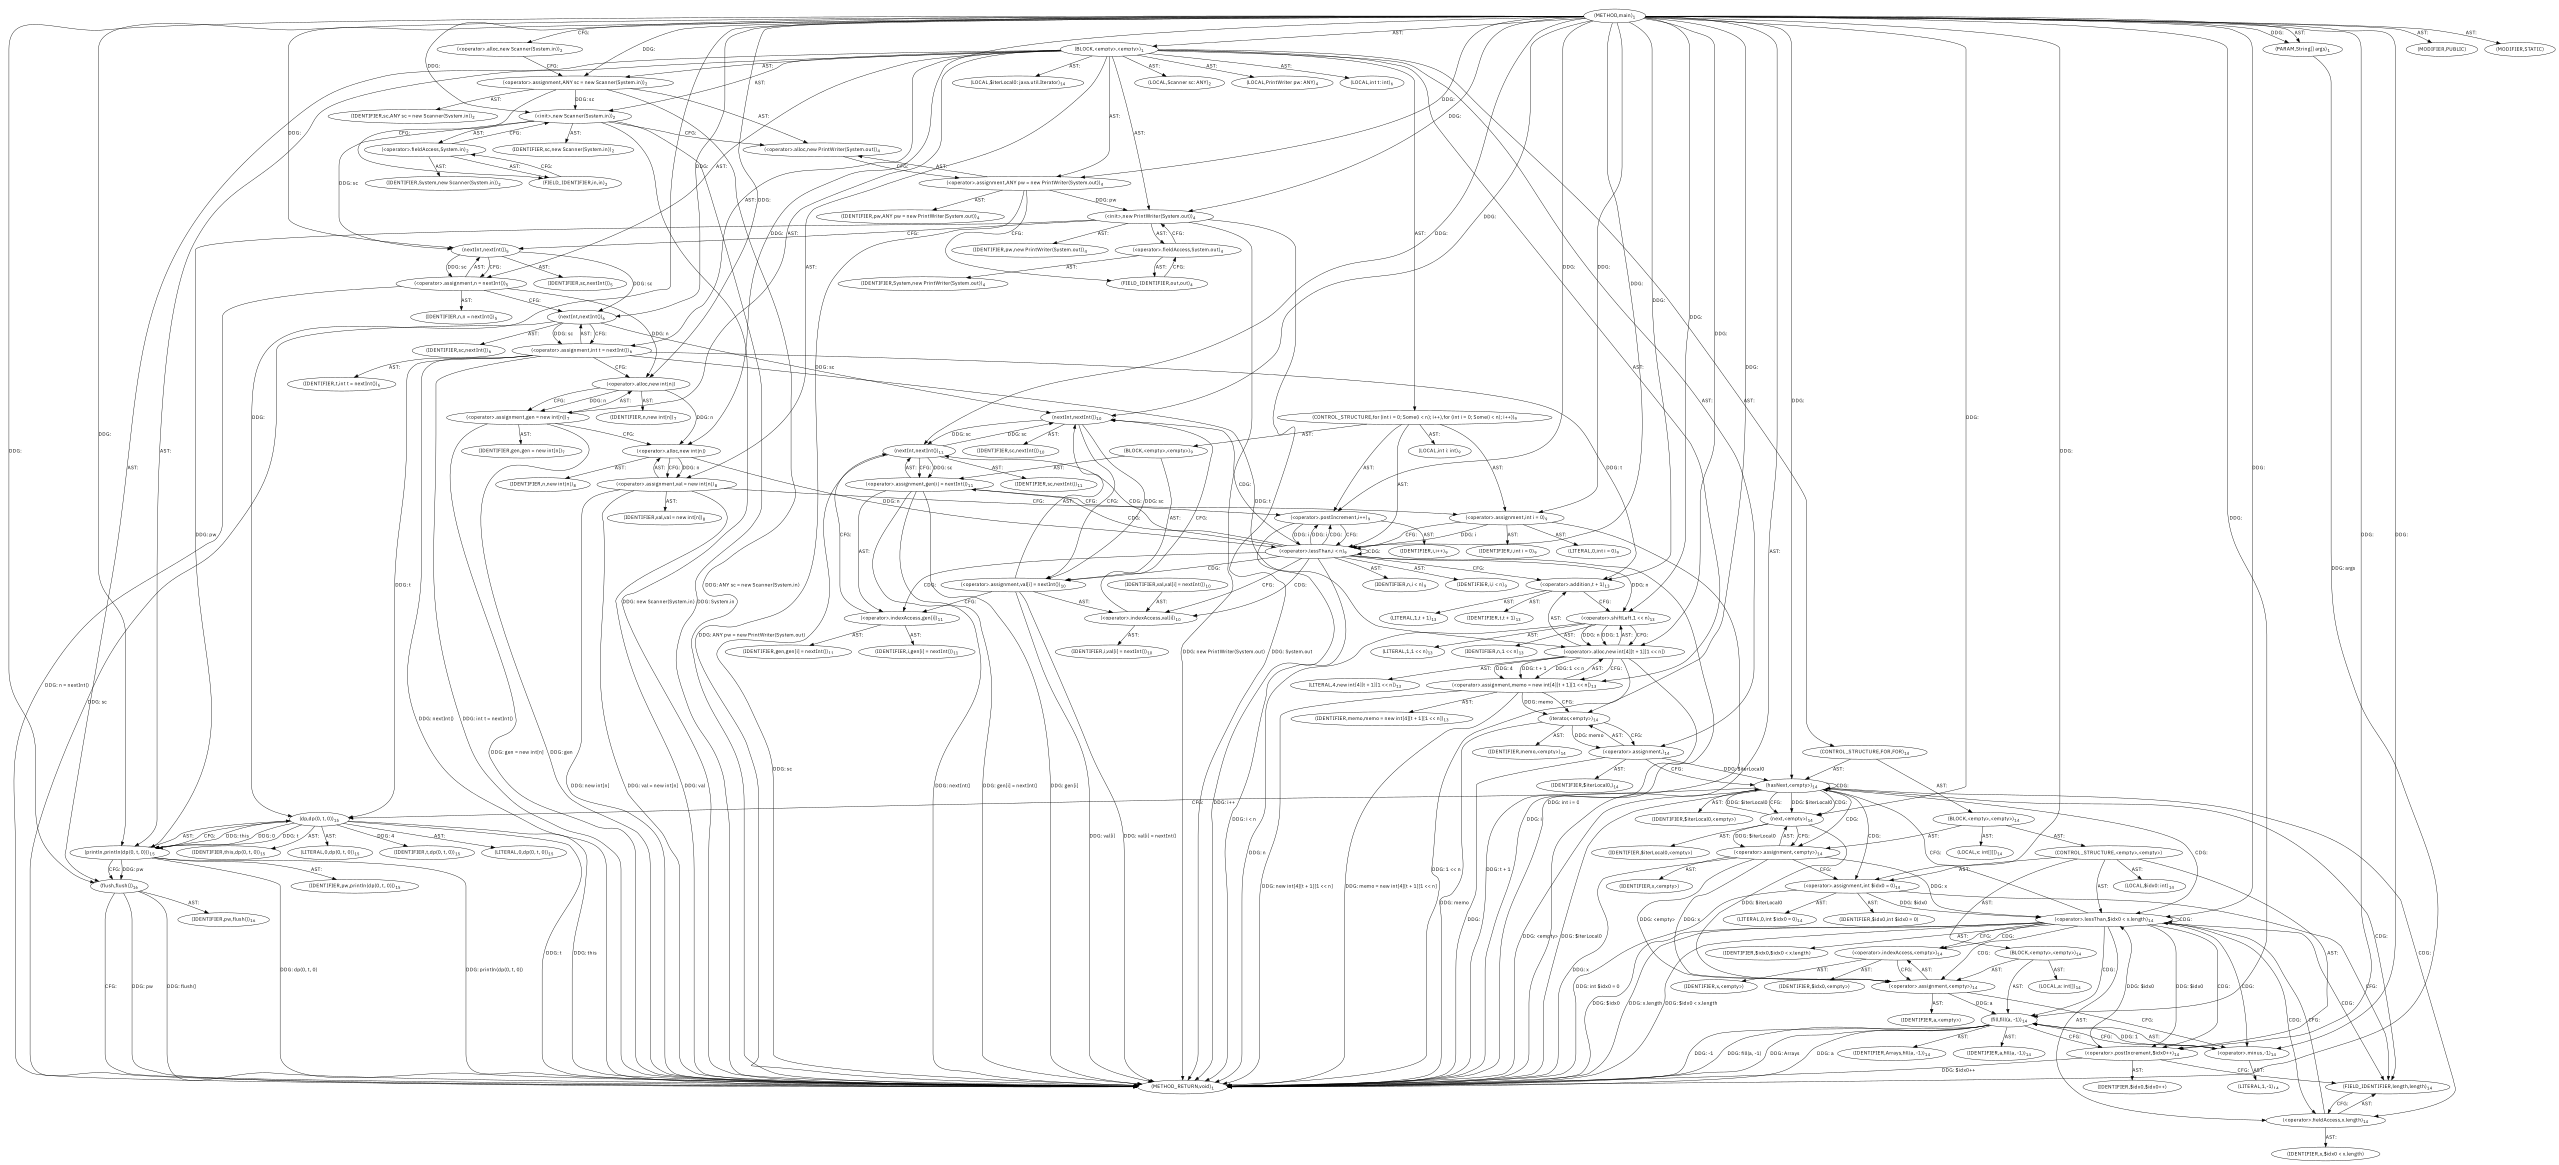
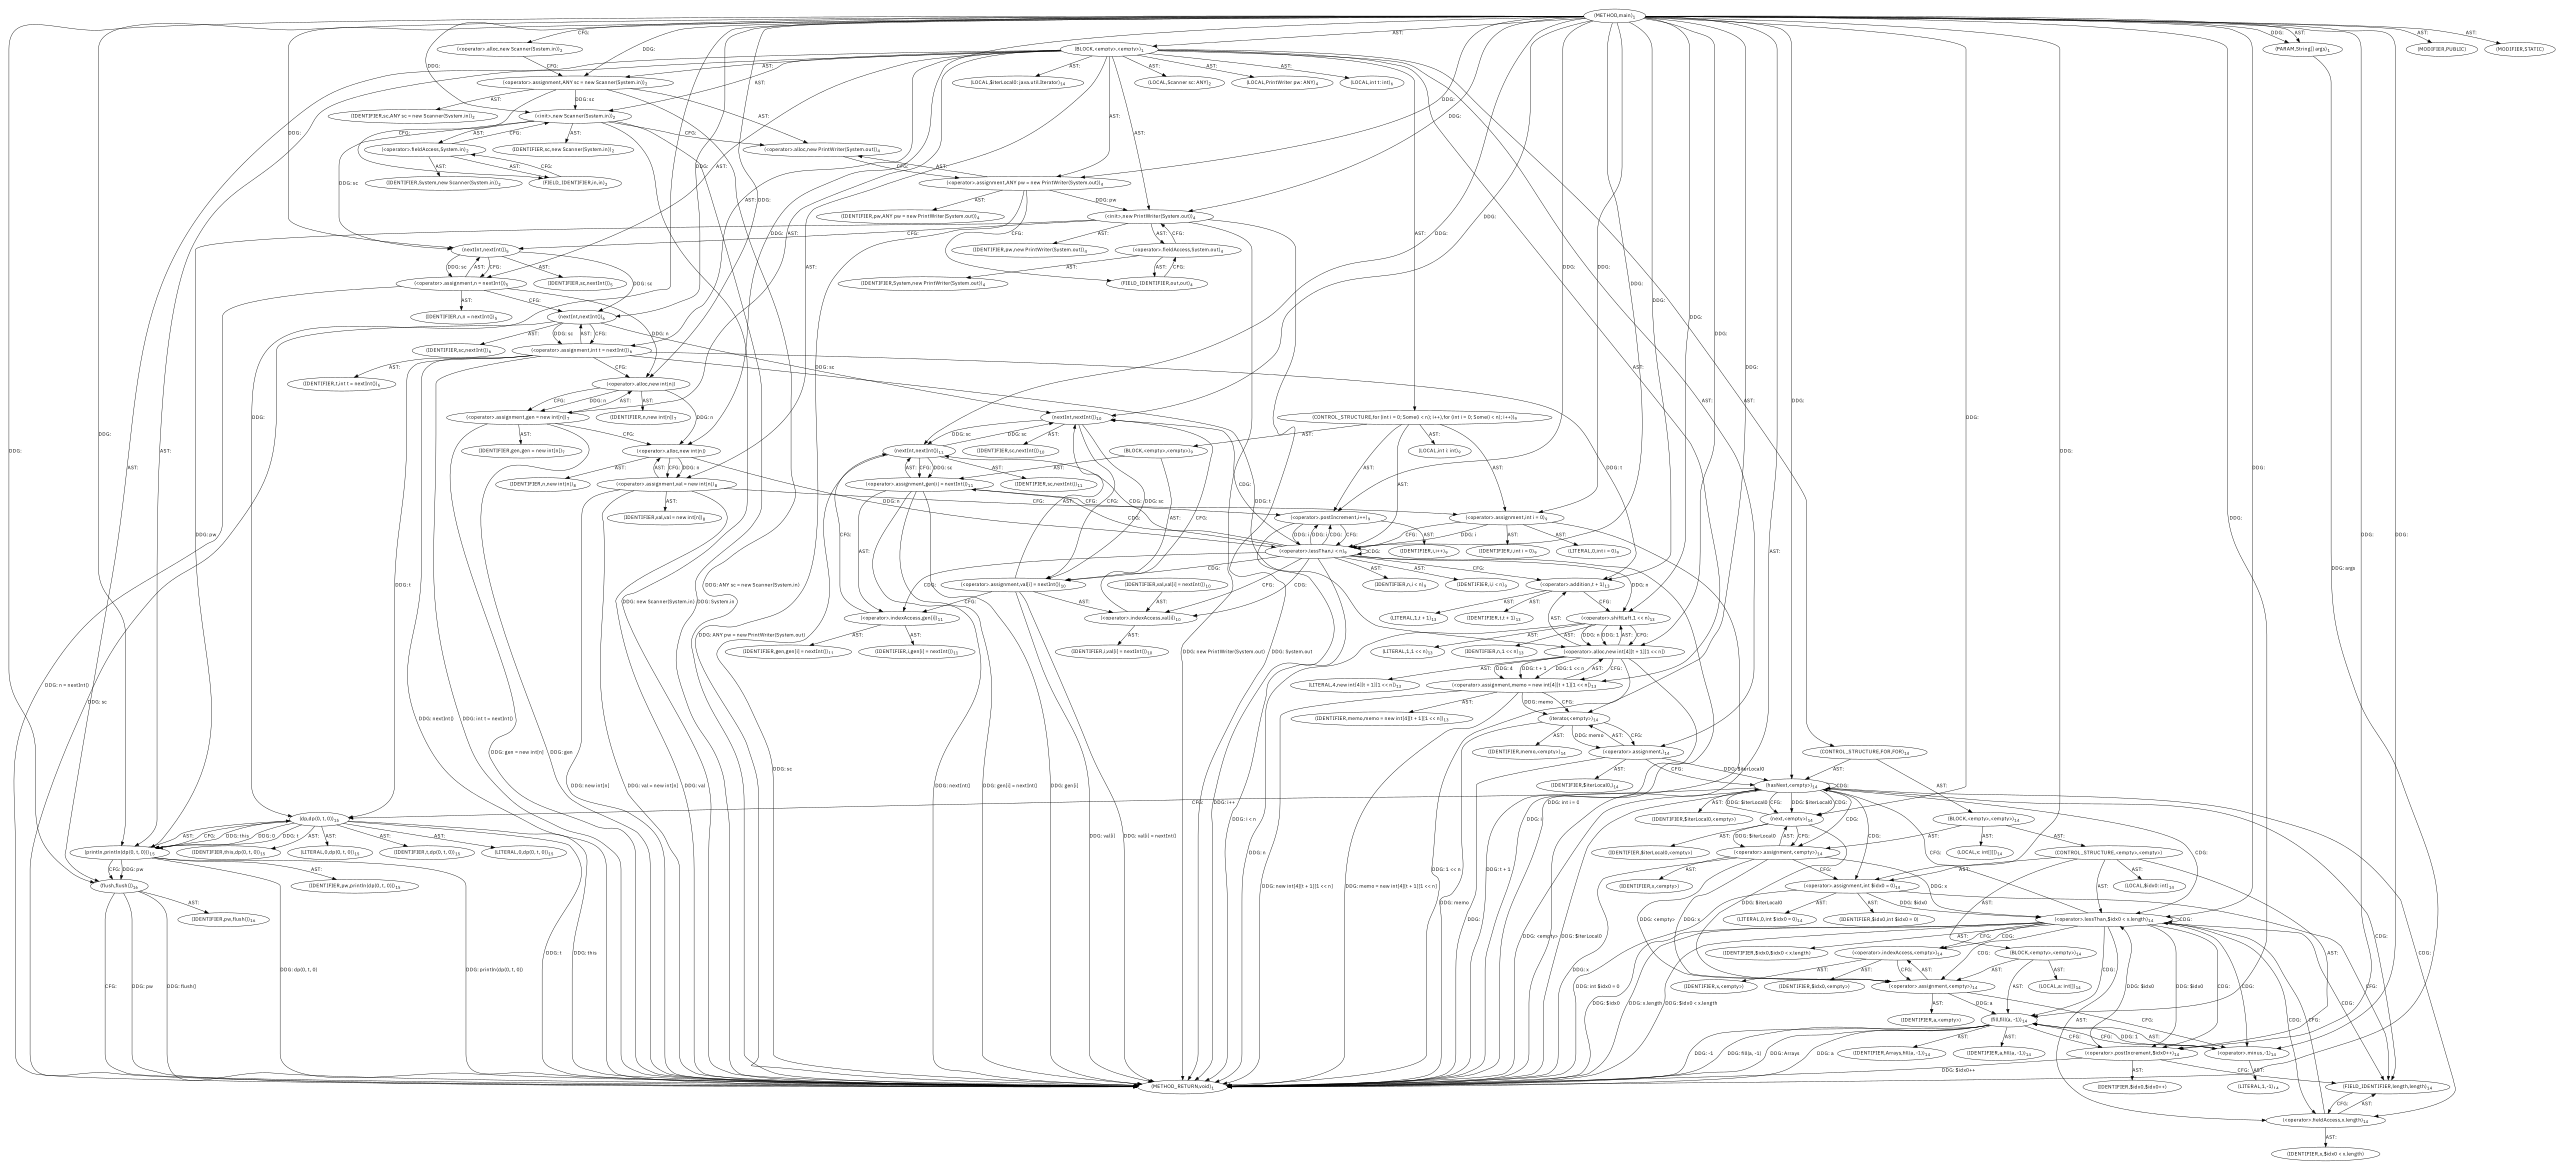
edge "(dp,dp(0, t, 0))" -> "(IDENTIFIER,t,dp(0, t, 0))": label "DDG: 4" -> "AST: "
